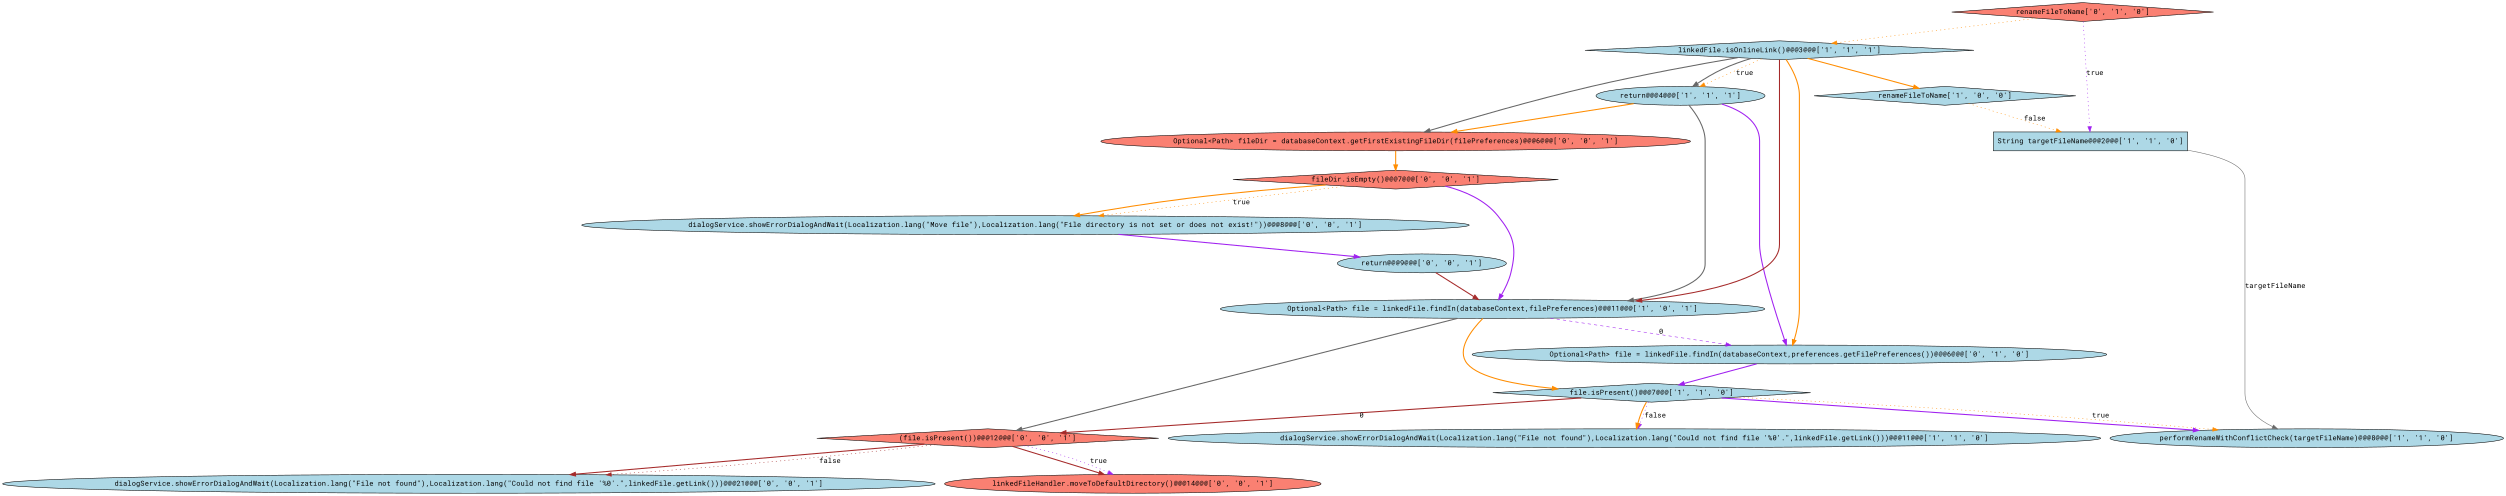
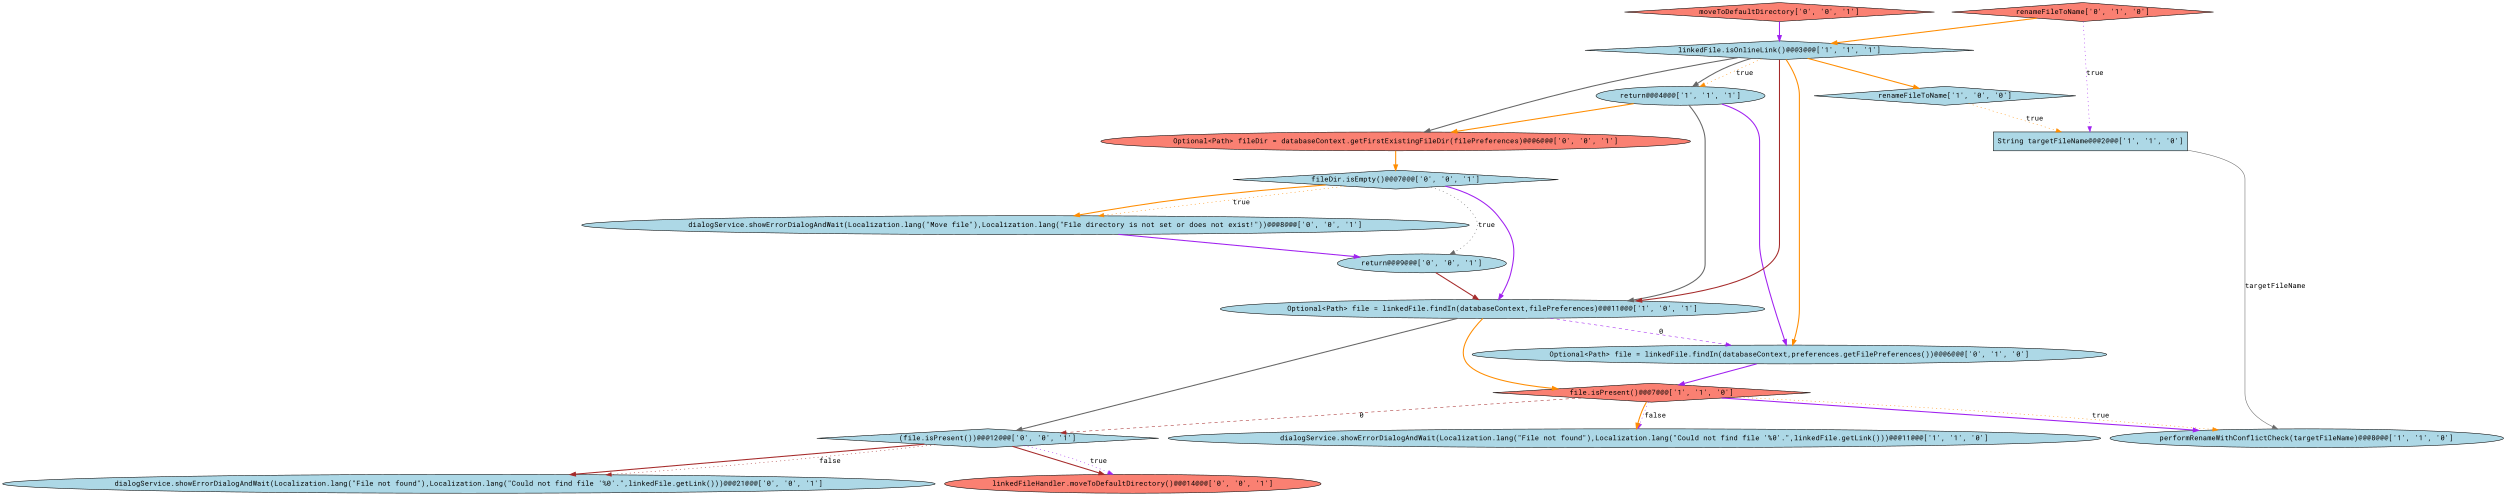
node "moveToDefaultDirectory['0', '0', '1']": added
edge "renameFileToName['0', '1', '0']" -> "linkedFile.isOnlineLink()@@@3@@@['1', '1', '1']": style dotted -> bold
edge "renameFileToName['1', '0', '0']" -> "String targetFileName@@@2@@@['1', '1', '0']": label "false" -> "true"
node "fileDir.isEmpty()@@@7@@@['0', '0', '1']": fillcolor salmon -> lightblue
edge "fileDir.isEmpty()@@@7@@@['0', '0', '1']" -> "return@@@9@@@['0', '0', '1']": added, label "true"
node "file.isPresent()@@@7@@@['1', '1', '0']": fillcolor lightblue -> salmon
edge "file.isPresent()@@@7@@@['1', '1', '0']" -> "(file.isPresent())@@@12@@@['0', '0', '1']": style bold -> dashed
node "(file.isPresent())@@@12@@@['0', '0', '1']": fillcolor salmon -> lightblue
